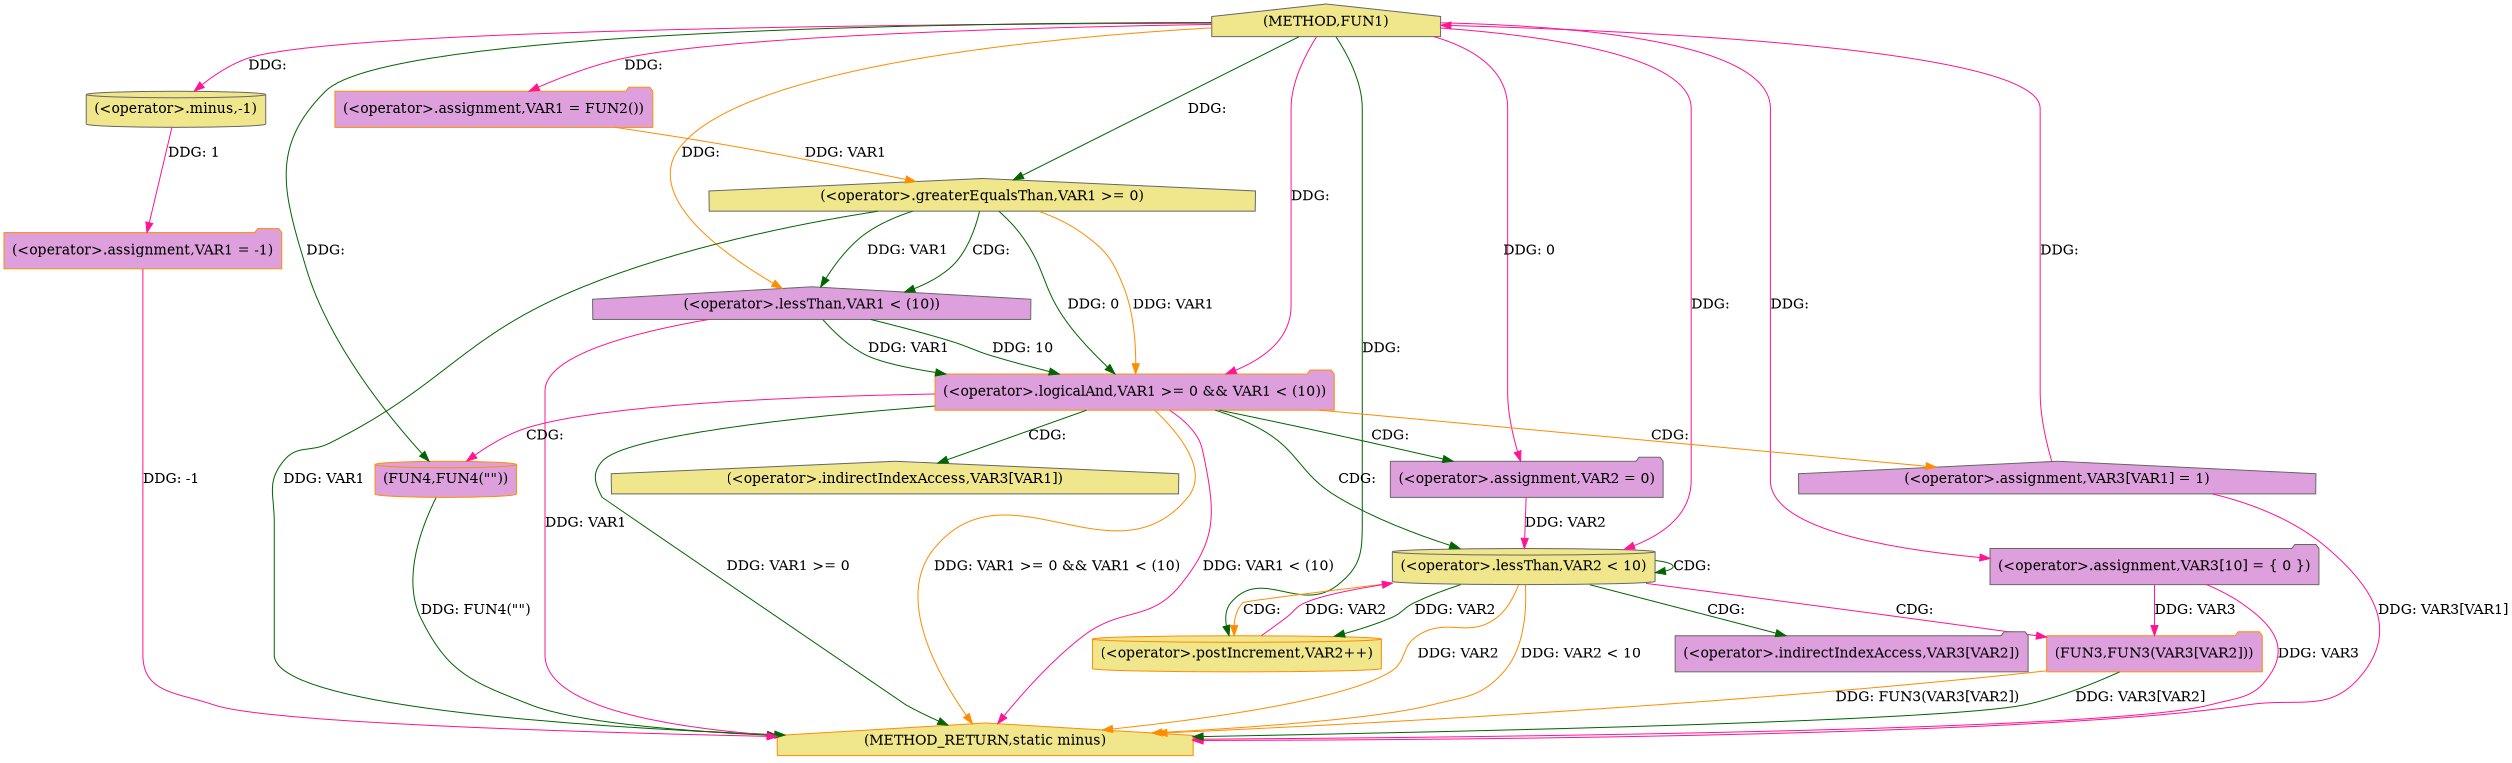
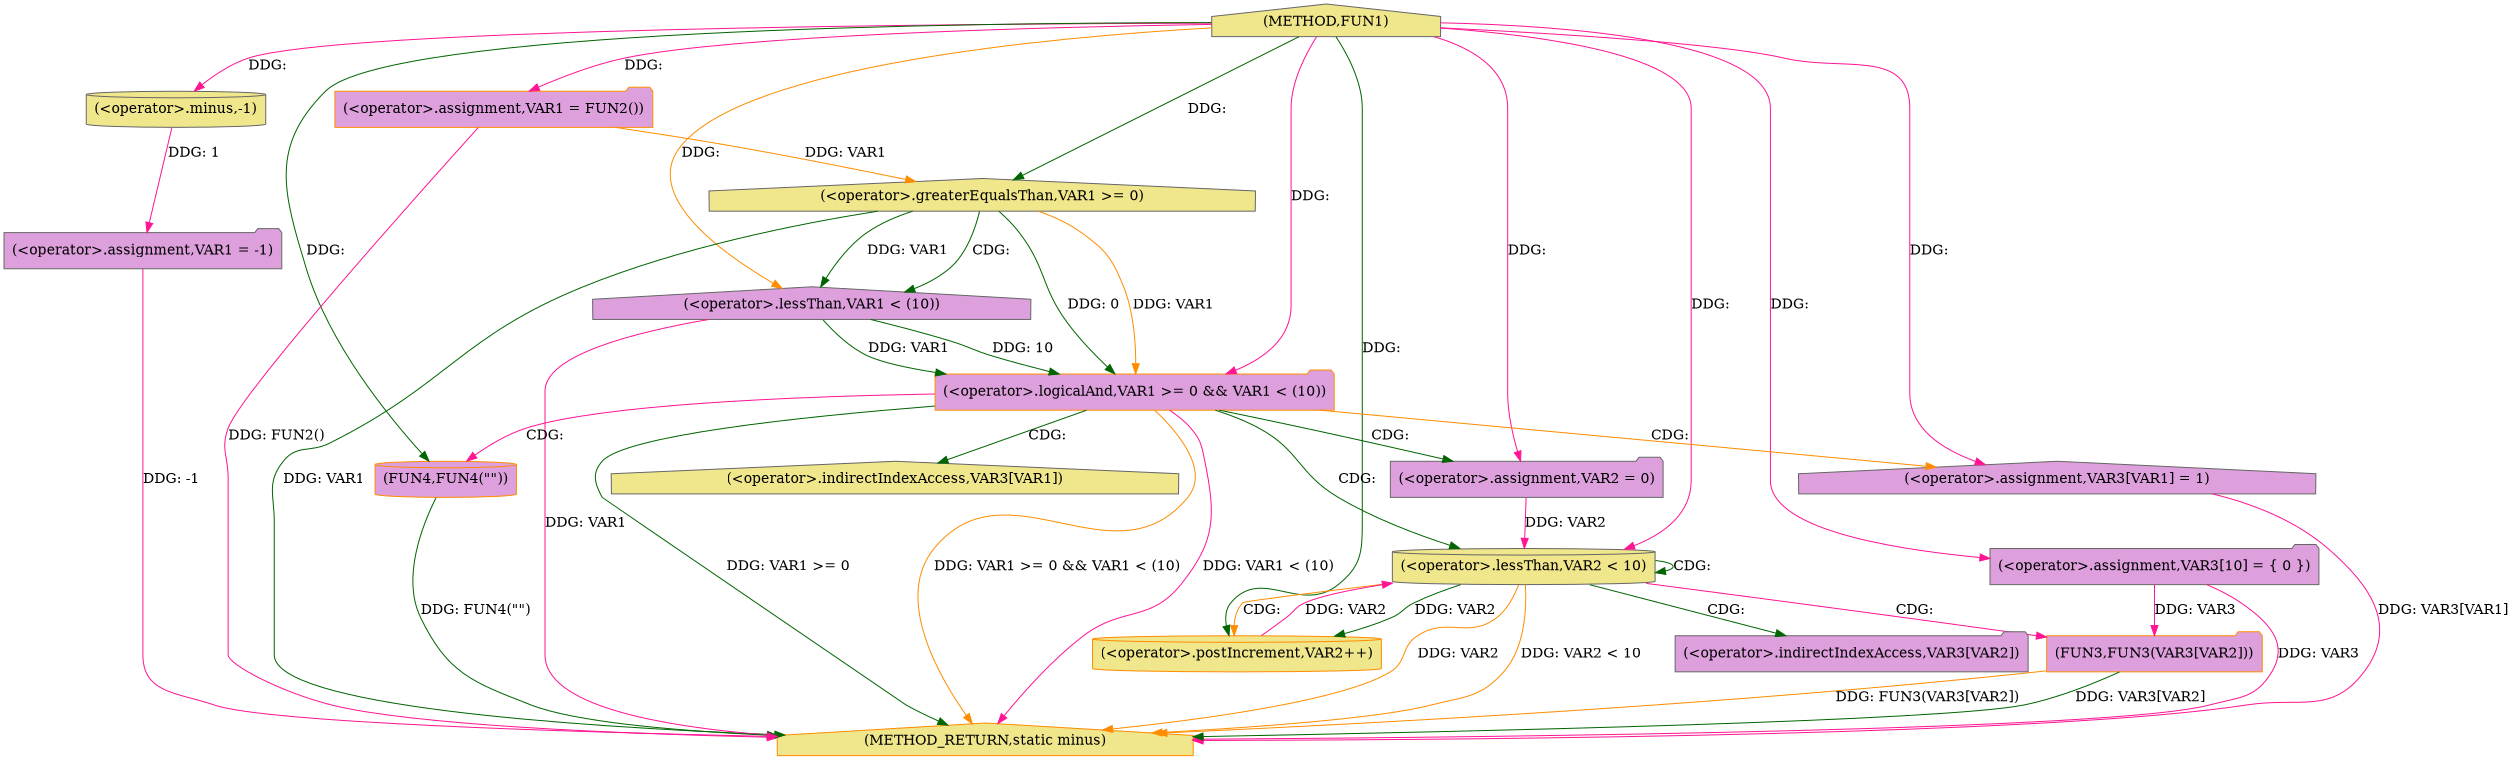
edge "(<operator>.assignment,VAR3[VAR1] = 1)" -> "(METHOD,FUN1)": reversed
node "(<operator>.assignment,VAR1 = -1)": color darkorange -> gray40
edge "(METHOD,FUN1)" -> "(<operator>.assignment,VAR2 = 0)": label "DDG: 0" -> "DDG: "
edge "(<operator>.assignment,VAR1 = FUN2())" -> "(METHOD_RETURN,static minus)": added, label "DDG: FUN2()"
